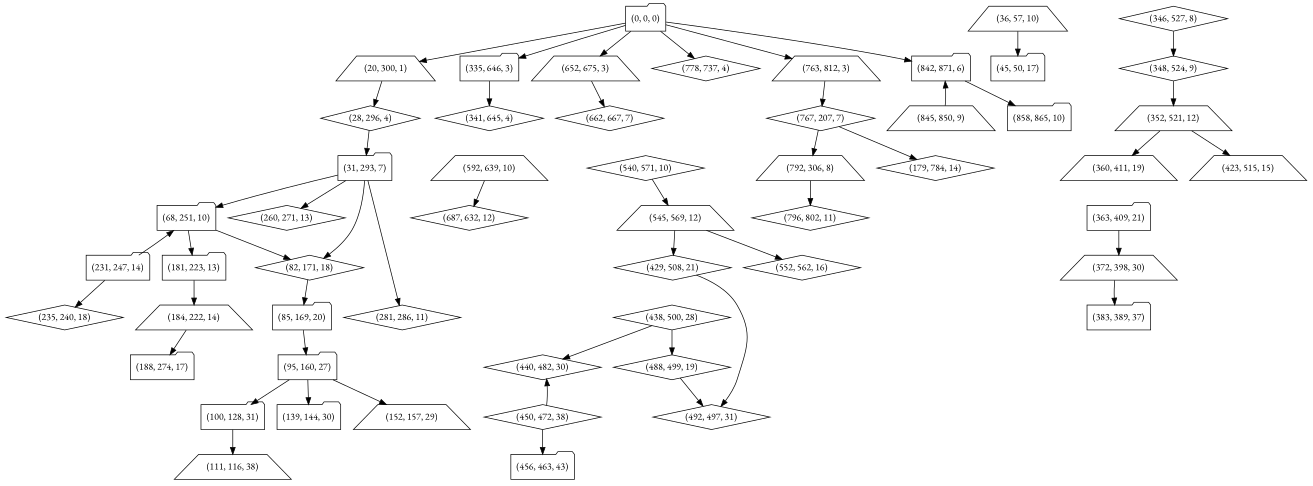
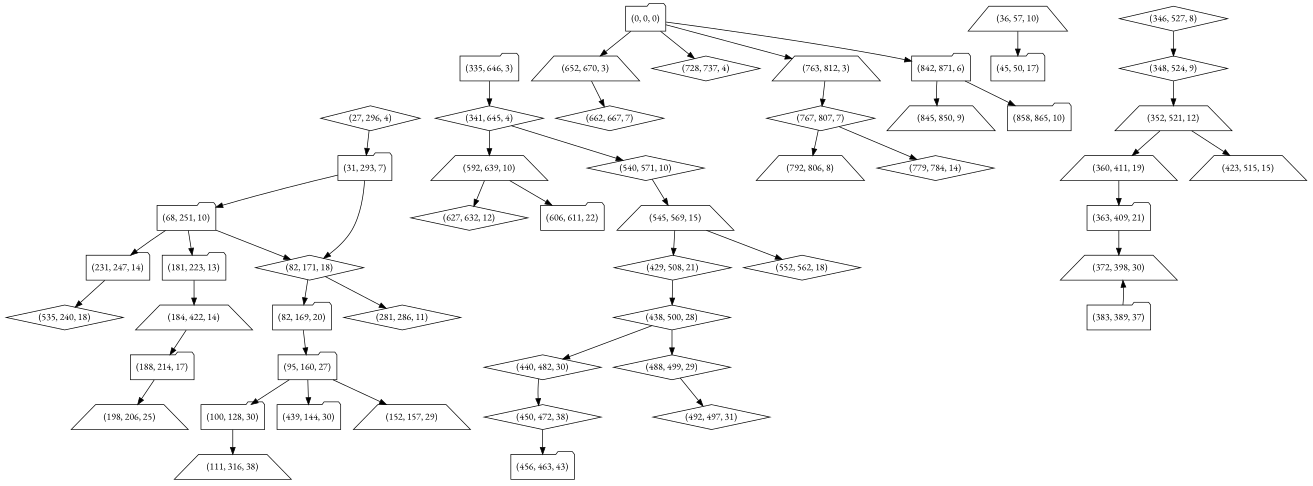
edge "(0, 0, 0)" -> "(335, 646, 3)": removed
node "(20, 300, 1)": removed
node "(652, 675, 3)": label "(652, 675, 3)" -> "(652, 670, 3)"
node "(778, 737, 4)": label "(778, 737, 4)" -> "(728, 737, 4)"
edge "(845, 850, 9)" -> "(842, 871, 6)": reversed
node "(28, 296, 4)": label "(28, 296, 4)" -> "(27, 296, 4)"
node "(767, 207, 7)": label "(767, 207, 7)" -> "(767, 807, 7)"
edge "(341, 645, 4)" -> "(592, 639, 10)": added
edge "(341, 645, 4)" -> "(540, 571, 10)": added
node "(792, 306, 8)": label "(792, 306, 8)" -> "(792, 806, 8)"
node "(179, 784, 14)": label "(179, 784, 14)" -> "(779, 784, 14)"
edge "(360, 411, 19)" -> "(363, 409, 21)": added
node "(260, 271, 13)": removed
node "(687, 632, 12)": label "(687, 632, 12)" -> "(627, 632, 12)"
node "(606, 611, 22)": added
node "(545, 569, 12)": label "(545, 569, 12)" -> "(545, 569, 15)"
node "(796, 802, 11)": removed
edge "(31, 293, 7)" -> "(281, 286, 11)": now "(82, 171, 18)" -> "(281, 286, 11)"
edge "(231, 247, 14)" -> "(68, 251, 10)": reversed
node "(552, 562, 16)": label "(552, 562, 16)" -> "(552, 562, 18)"
edge "(372, 398, 30)" -> "(383, 389, 37)": reversed
node "(235, 240, 18)": label "(235, 240, 18)" -> "(535, 240, 18)"
node "(184, 222, 14)": label "(184, 222, 14)" -> "(184, 422, 14)"
node "(85, 169, 20)": label "(85, 169, 20)" -> "(82, 169, 20)"
edge "(429, 508, 21)" -> "(492, 497, 31)": now "(429, 508, 21)" -> "(438, 500, 28)"
node "(188, 274, 17)": label "(188, 274, 17)" -> "(188, 214, 17)"
node "(488, 499, 19)": label "(488, 499, 19)" -> "(488, 499, 29)"
edge "(450, 472, 38)" -> "(440, 482, 30)": reversed
node "(198, 206, 25)": added
node "(100, 128, 31)": label "(100, 128, 31)" -> "(100, 128, 30)"
node "(139, 144, 30)": label "(139, 144, 30)" -> "(439, 144, 30)"
node "(111, 116, 38)": label "(111, 116, 38)" -> "(111, 316, 38)"
